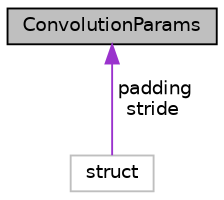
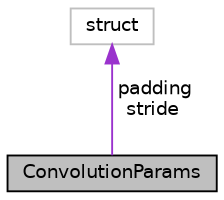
edge "struct" -> "ConvolutionParams": reversed
